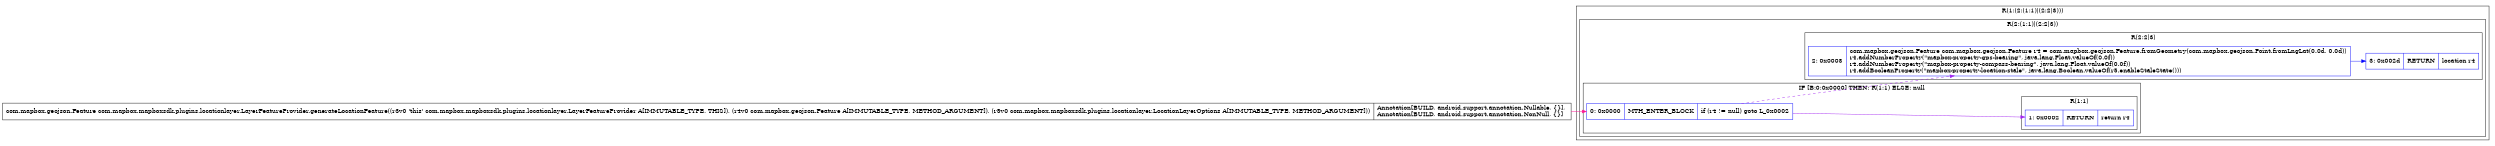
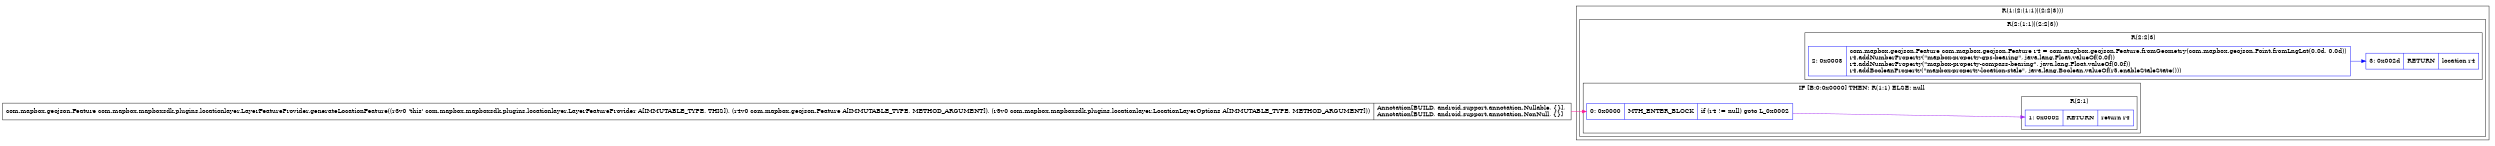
edge "0: 0x0000" -> "2: 0x0003": removed
cluster "R(1:1)": label "R(1:1)" -> "R(2:1)"
